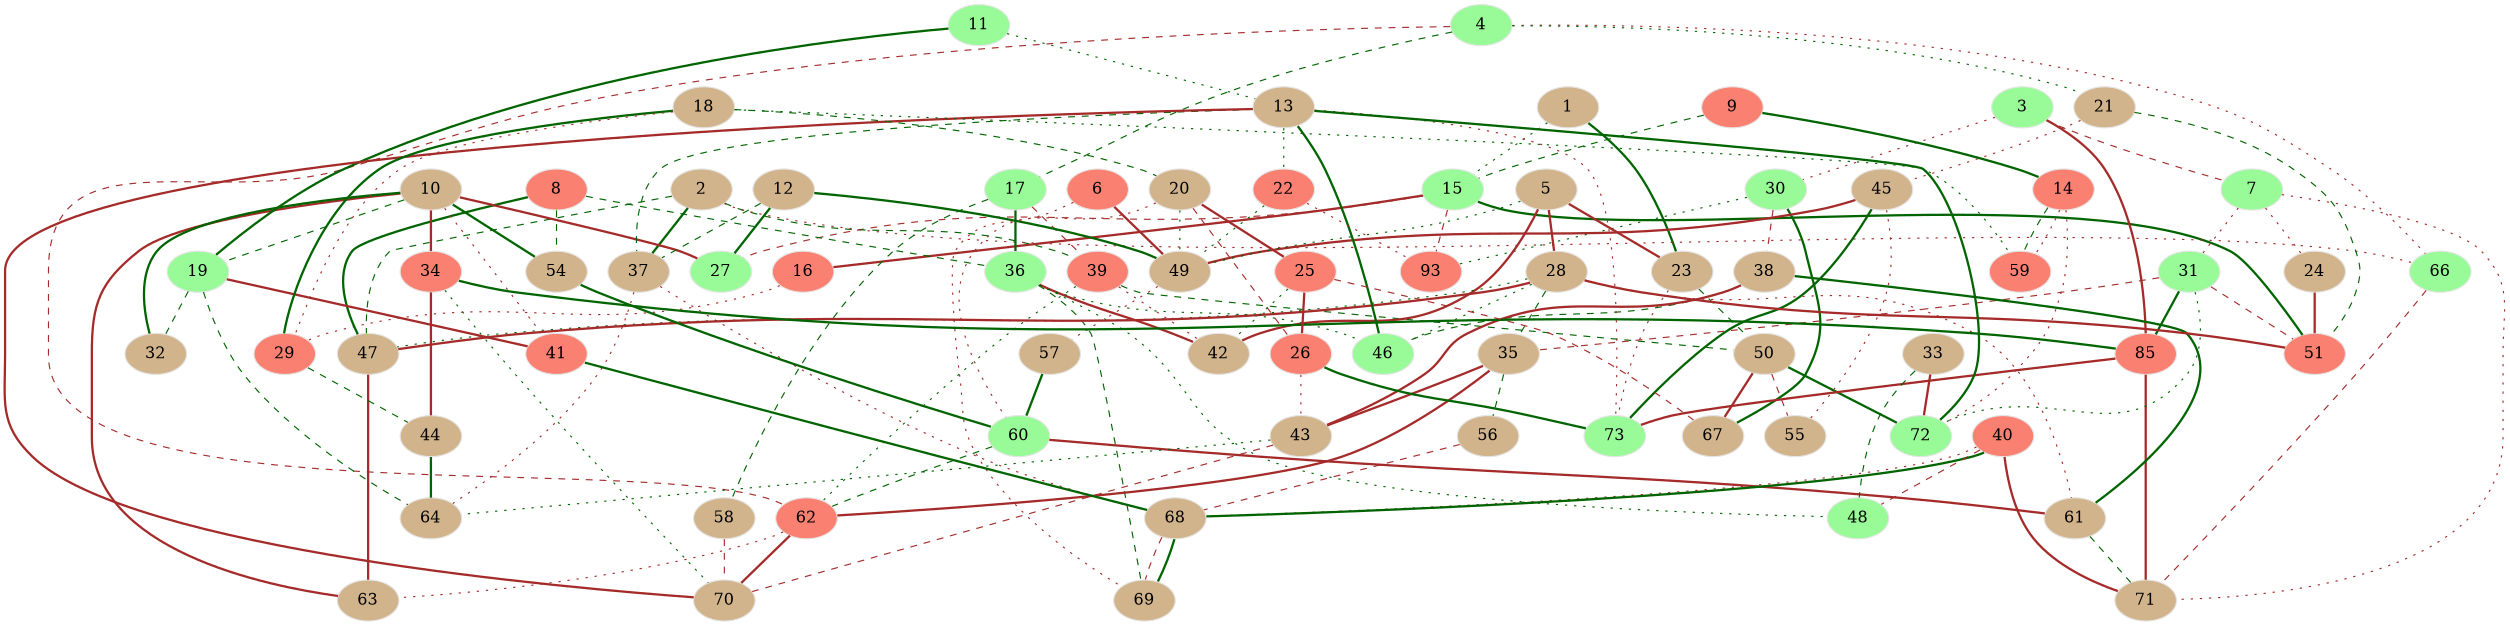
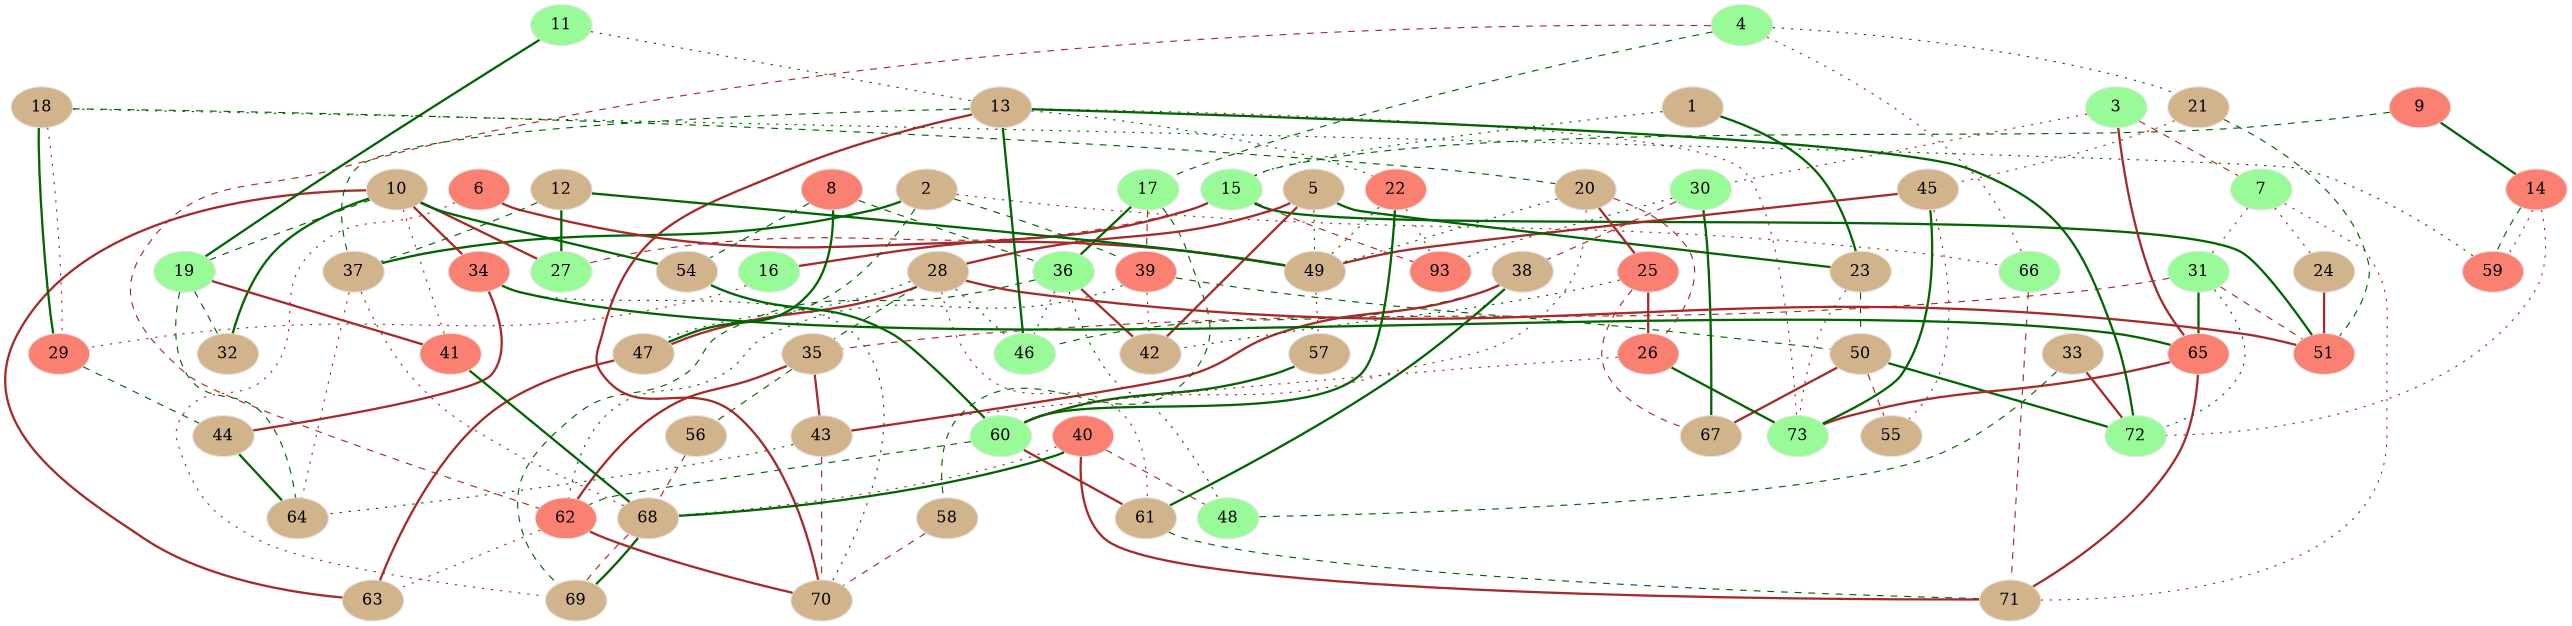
edge "5" -- "23": color brown -> darkgreen
node "16": fillcolor salmon -> palegreen
node "85": label "85" -> "65"
edge "22" -- "60": added
